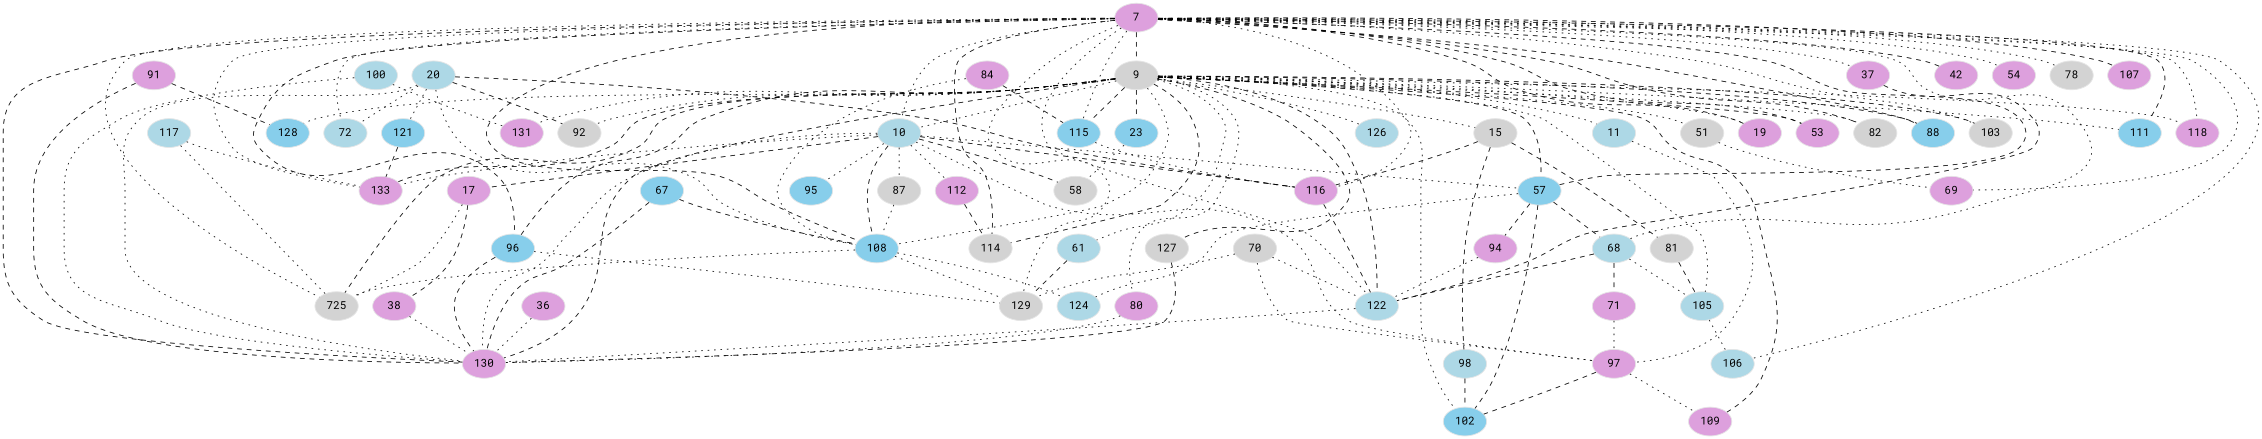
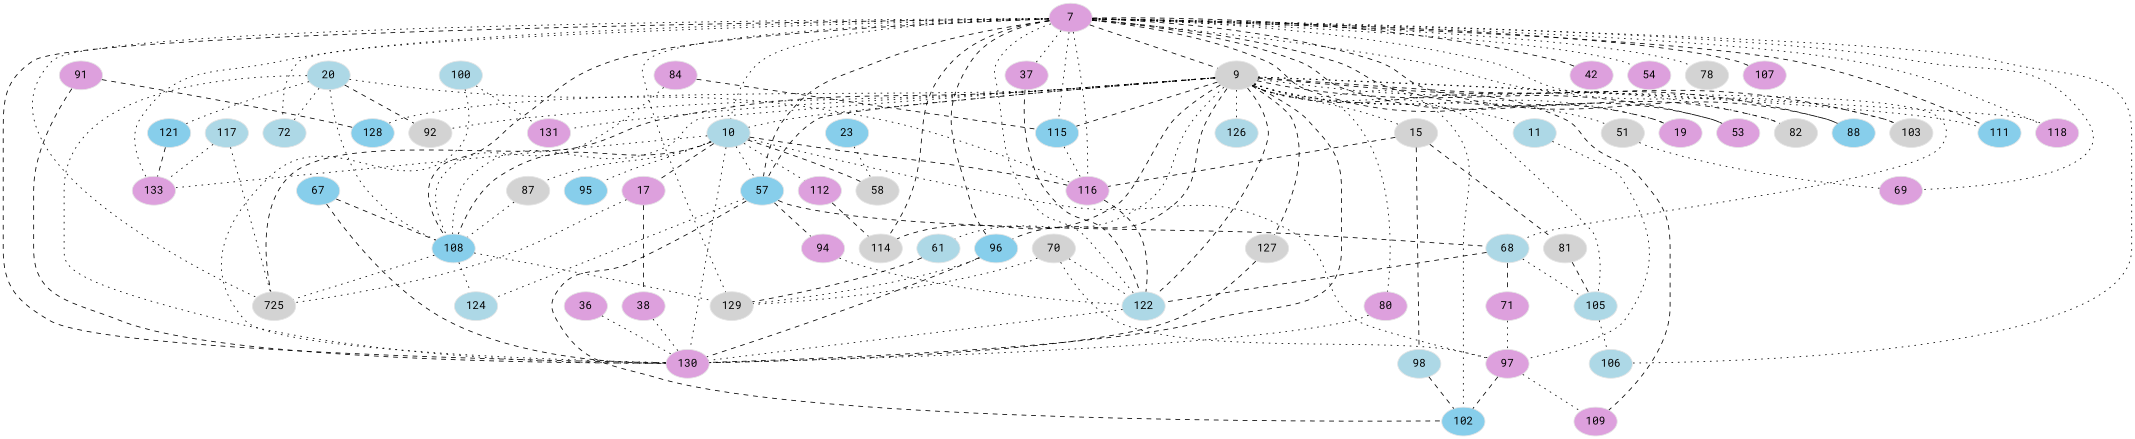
edge "9" -- "23": removed
edge "20" -- "116": style dashed -> dotted
edge "9" -- "133": removed
